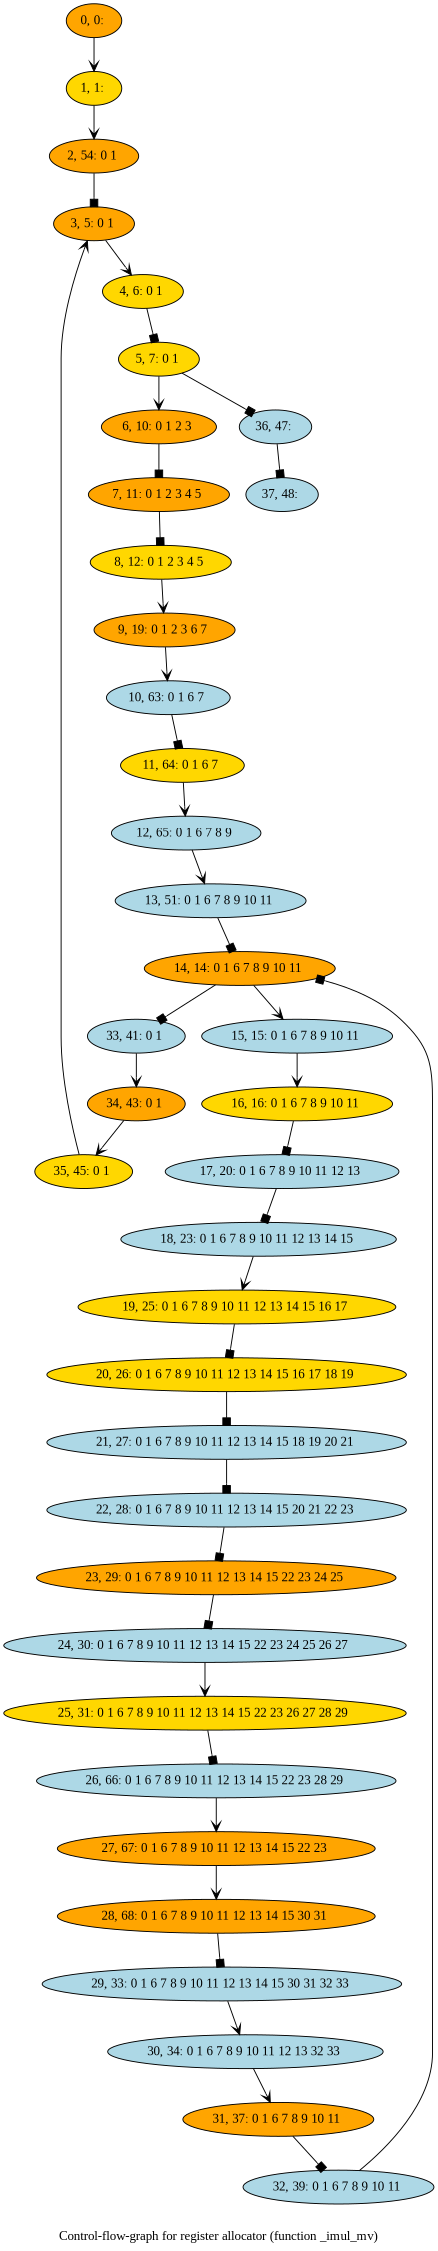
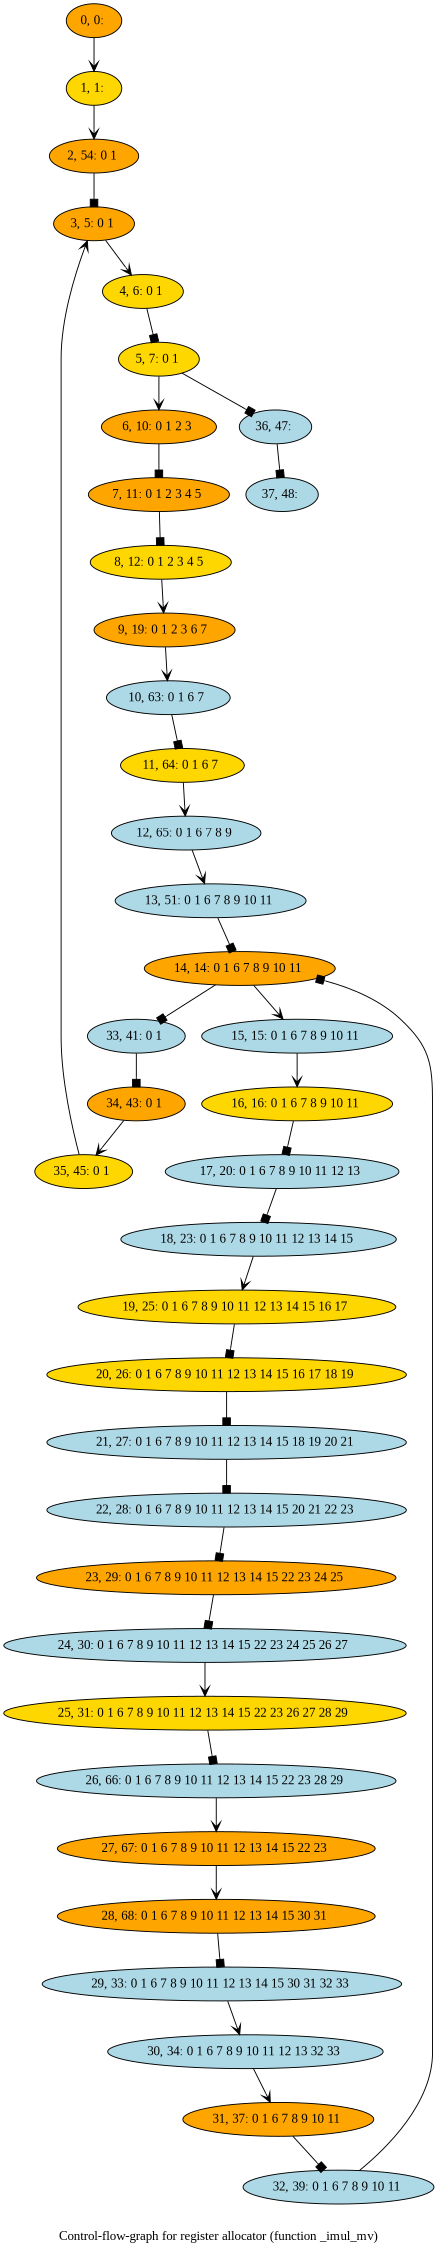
edge "33, 41: 0 1" -> "34, 43: 0 1": arrowhead vee -> box
